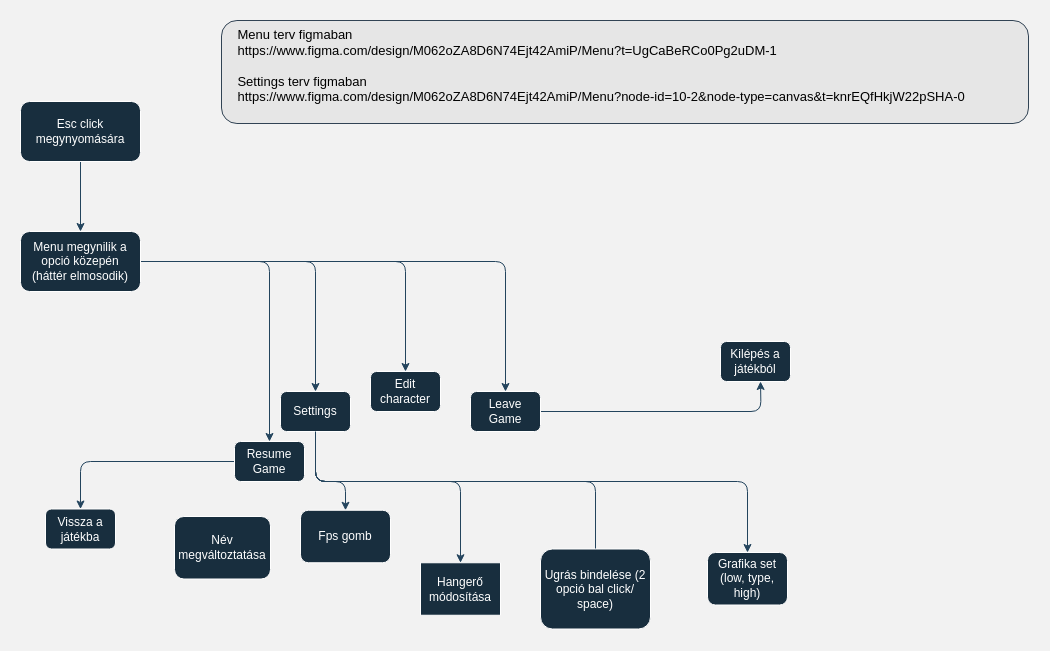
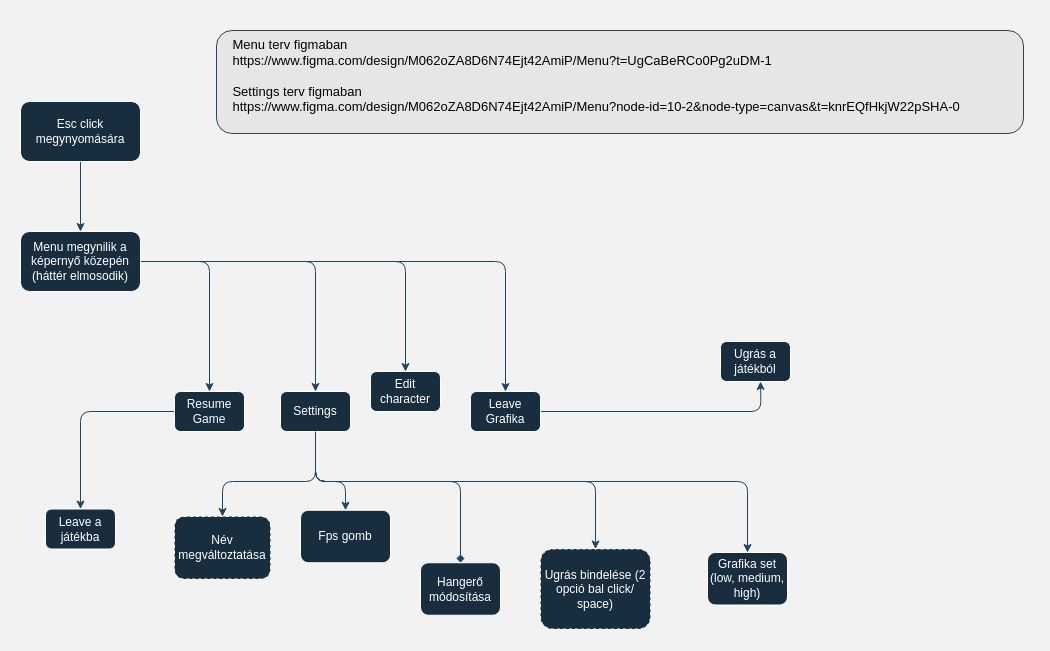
node "Menu terv figmaban https://www.figma.com/design/M062oZA8D6N74Ejt42AmiP/Menu?t=UgCaBeRCo0Pg2uDM-1 Settings terv figmaban https://www.figma.com/design/M062oZA8D6N74Ejt42AmiP/Menu?node-id=10-2&node-type=canvas&t=knrEQfHkjW22pSHA-0": moved (625, 72) -> (620, 82)
node "Menu megynilik a opció közepén (háttér elmosodik)": label "Menu megynilik a opció közepén (háttér elmosodik)" -> "Menu megynilik a képernyő közepén (háttér elmosodik)"
node "Kilépés a játékból": label "Kilépés a játékból" -> "Ugrás a játékból"
node "Leave Game": label "Leave Game" -> "Leave Grafika"
node "Resume Game": moved (270, 462) -> (210, 412)
edge "Settings" -> "Név megváltoztatása": added
node "Vissza a játékba": label "Vissza a játékba" -> "Leave a játékba"
edge "Settings" -- "Ugrás bindelése (2 opció bal click/ space)": arrowhead none -> classic
node "Név megváltoztatása": style solid -> dashed
edge "Settings" -> "Hangerő módosítása": arrowhead classic -> diamond
node "Grafika set (low, type, high)": label "Grafika set (low, type, high)" -> "Grafika set (low, medium, high)"
node "Hangerő módosítása": shape rectangle -> rounded rectangle
node "Ugrás bindelése (2 opció bal click/ space)": style solid -> dashed
